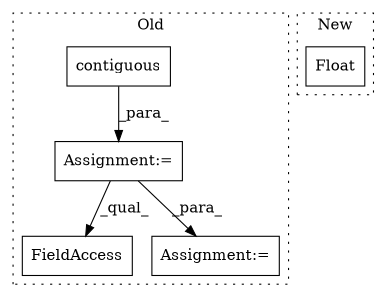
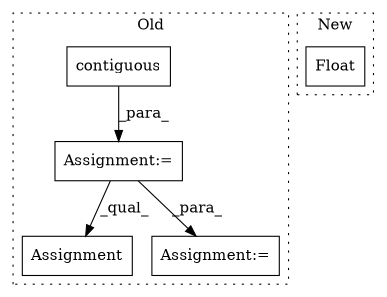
node "FieldAccess": label "FieldAccess" -> "Assignment"
